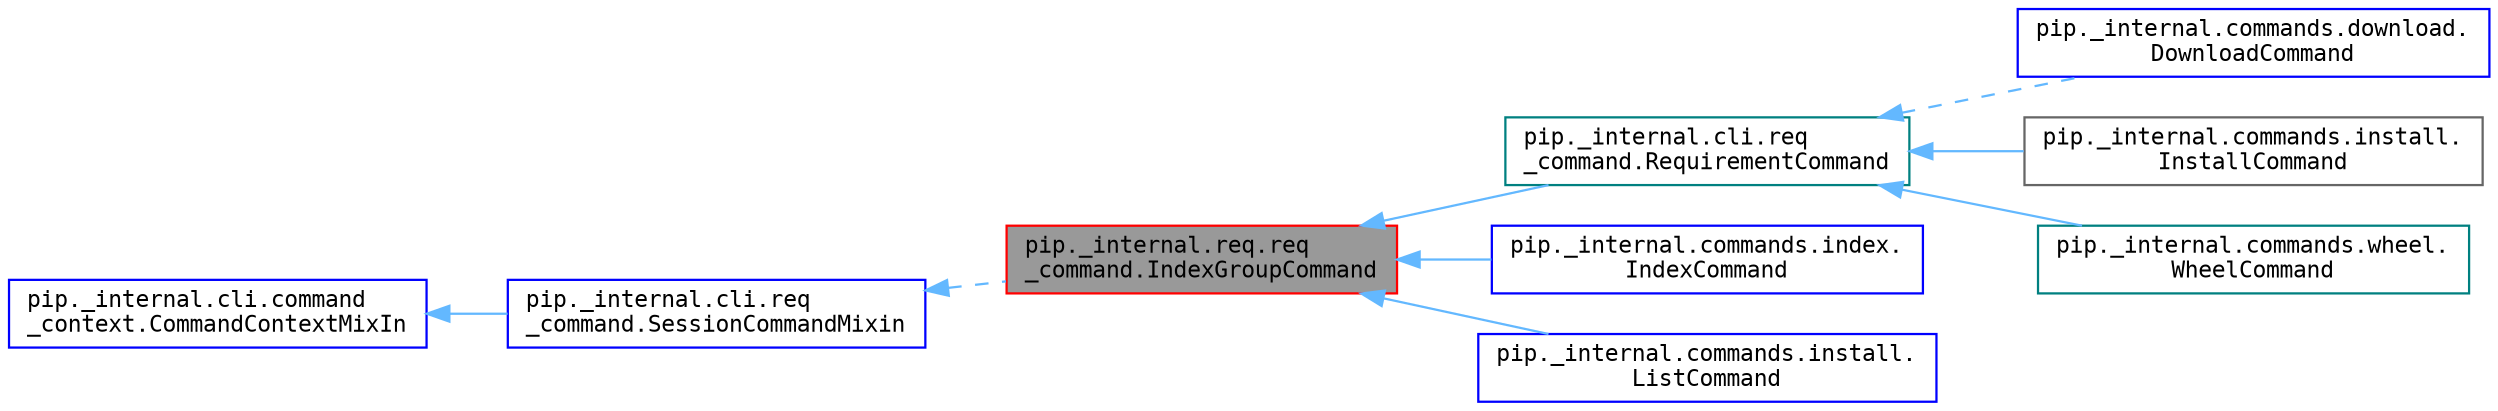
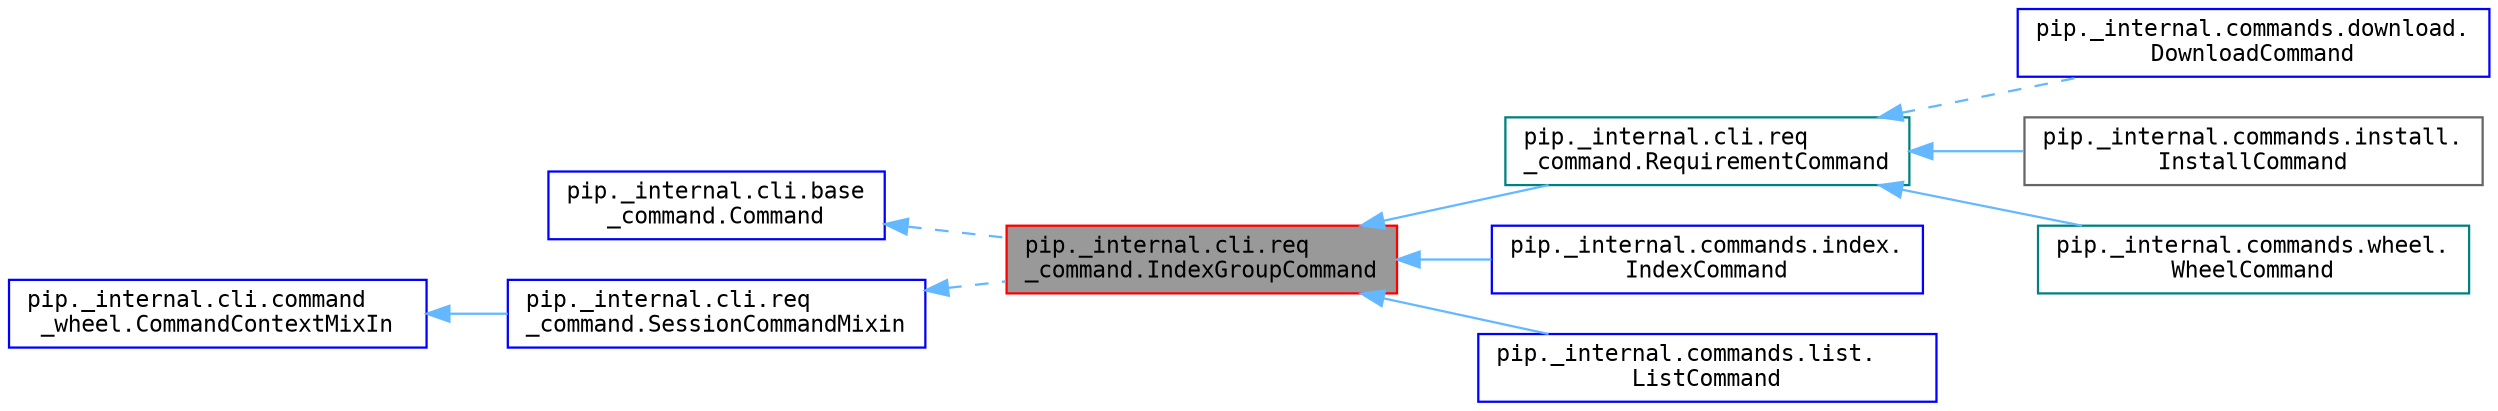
node "pip._internal.cli.base _command.Command": added
node "pip._internal.req.req _command.IndexGroupCommand": label "pip._internal.req.req _command.IndexGroupCommand" -> "pip._internal.cli.req _command.IndexGroupCommand"
node "pip._internal.cli.command _context.CommandContextMixIn": label "pip._internal.cli.command _context.CommandContextMixIn" -> "pip._internal.cli.command _wheel.CommandContextMixIn"
node "pip._internal.commands.install. ListCommand": label "pip._internal.commands.install. ListCommand" -> "pip._internal.commands.list. ListCommand"
